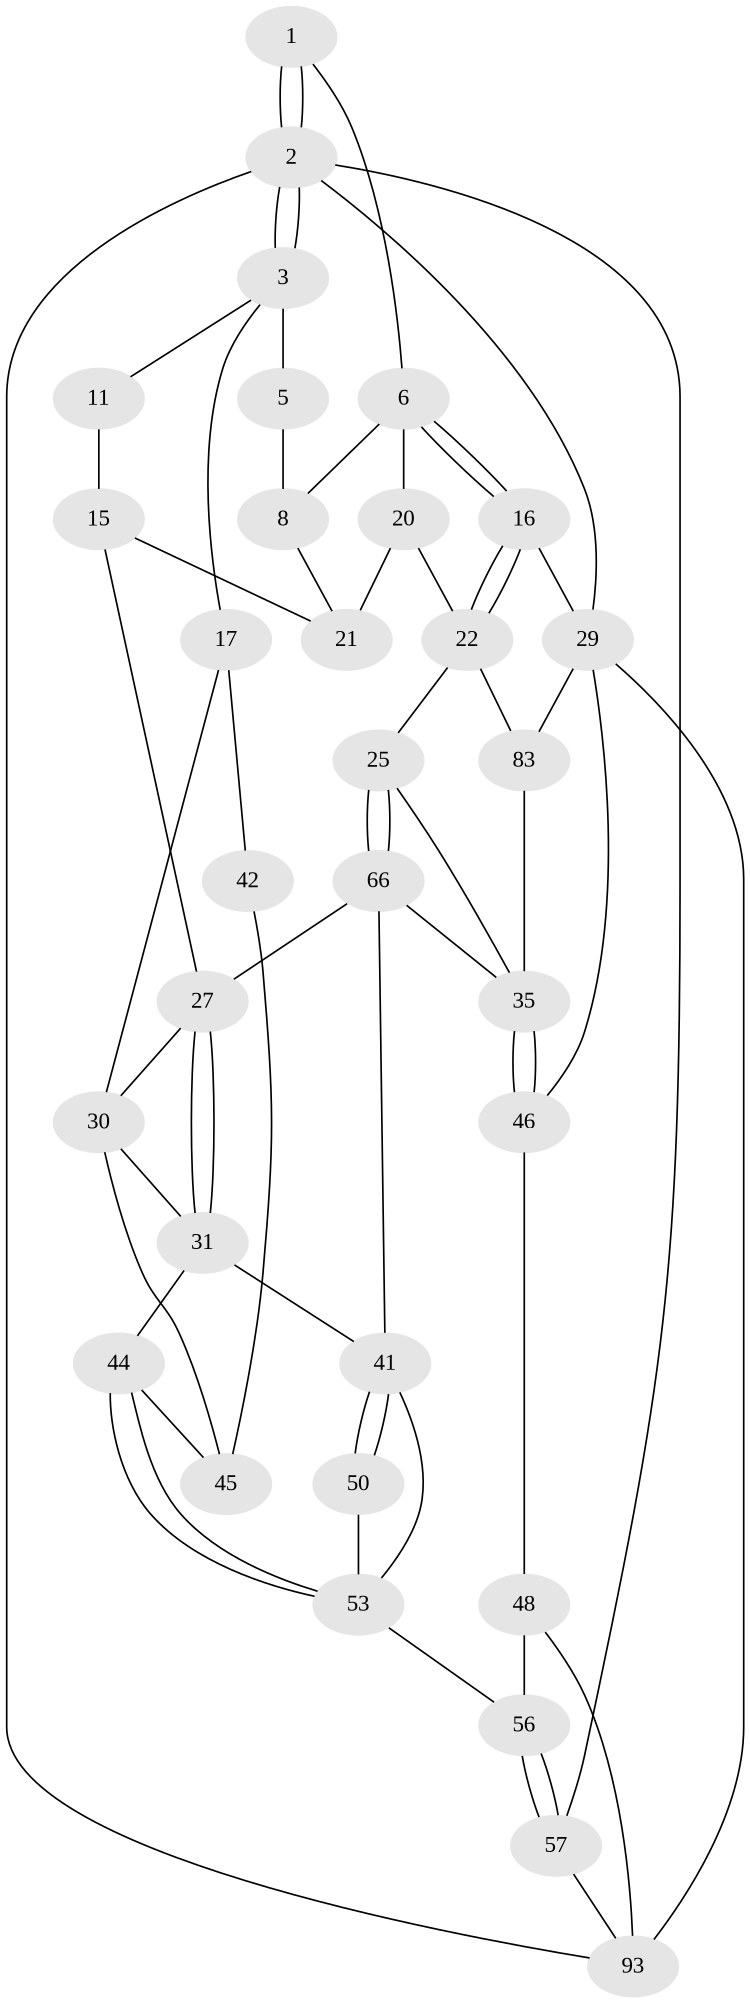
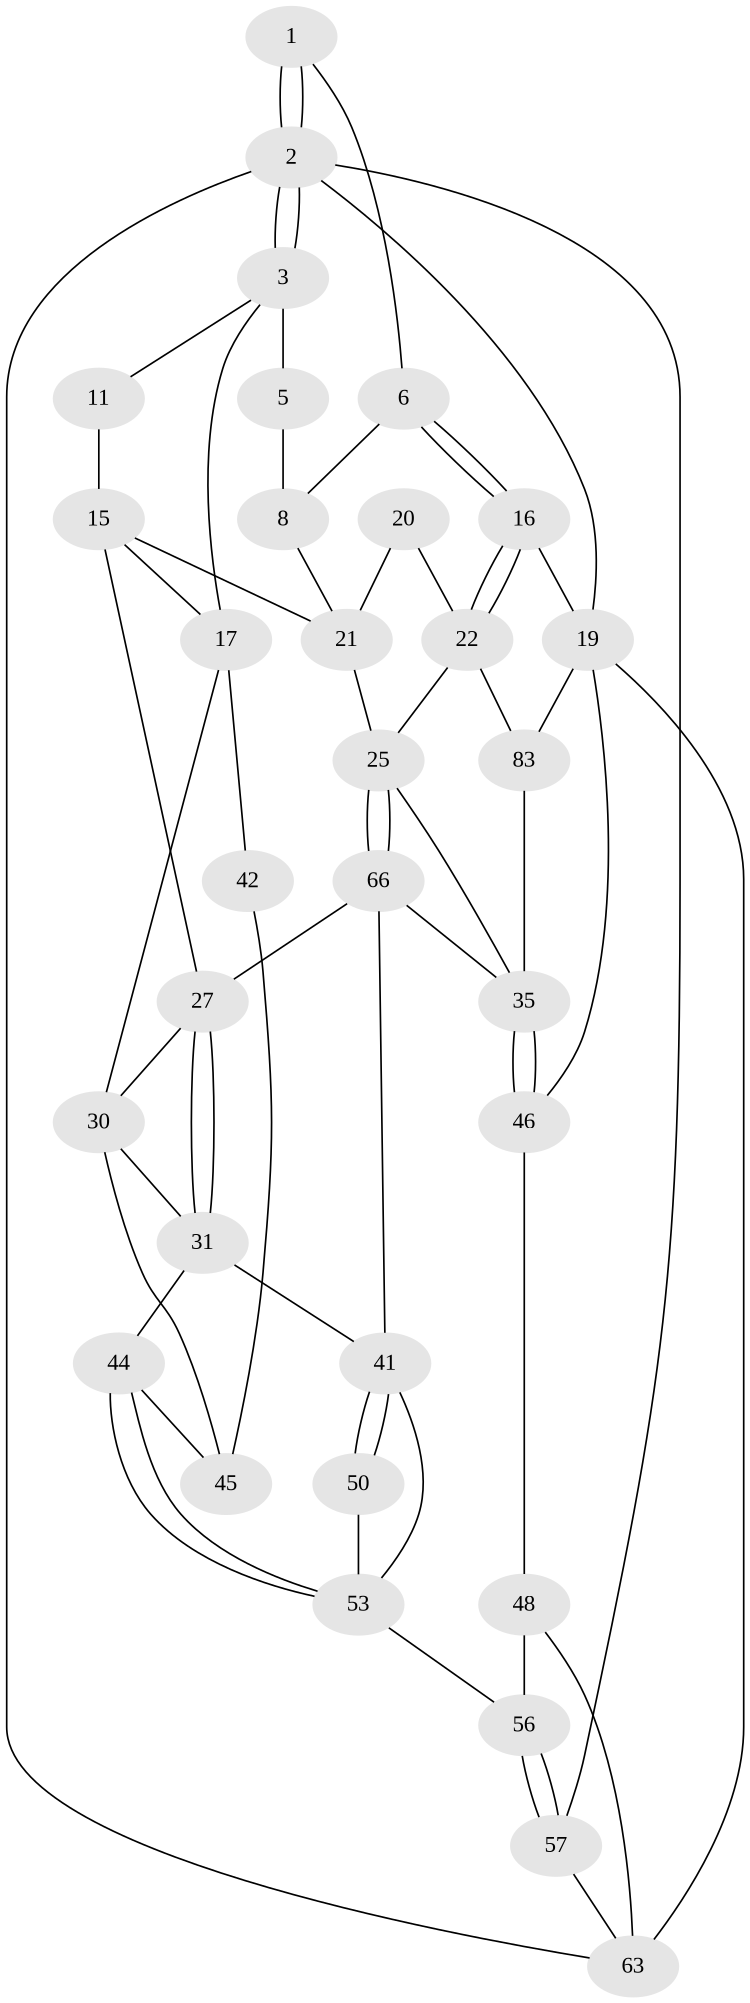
edge "6" -- "20": removed
edge "15" -- "17": added
node "29": label "29" -> "19"
edge "21" -- "25": added
node "93": label "93" -> "63"
